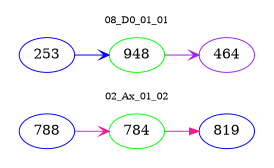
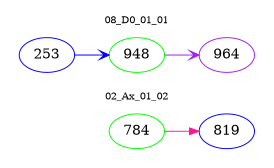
node "464": label "464" -> "964"
node "788": removed
